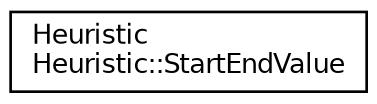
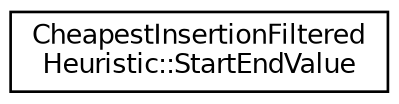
node "Heuristic Heuristic::StartEndValue": label "Heuristic Heuristic::StartEndValue" -> "CheapestInsertionFiltered Heuristic::StartEndValue"
